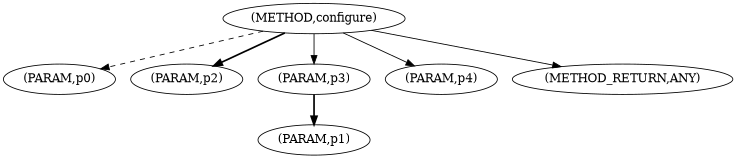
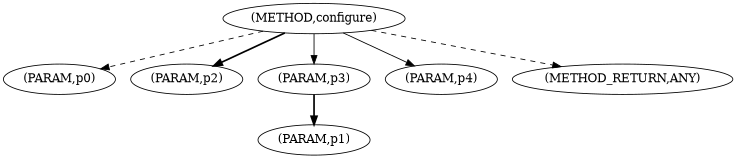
edge "(METHOD,configure)" -> "(METHOD_RETURN,ANY)": style solid -> dashed
